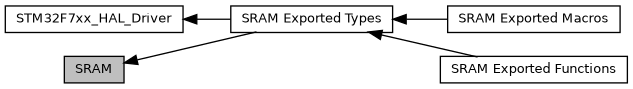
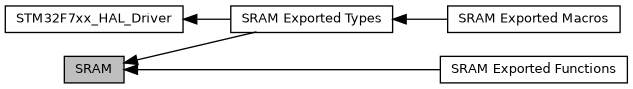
edge "SRAM Exported Functions" -> "SRAM Exported Types": now "SRAM Exported Functions" -> "SRAM"
